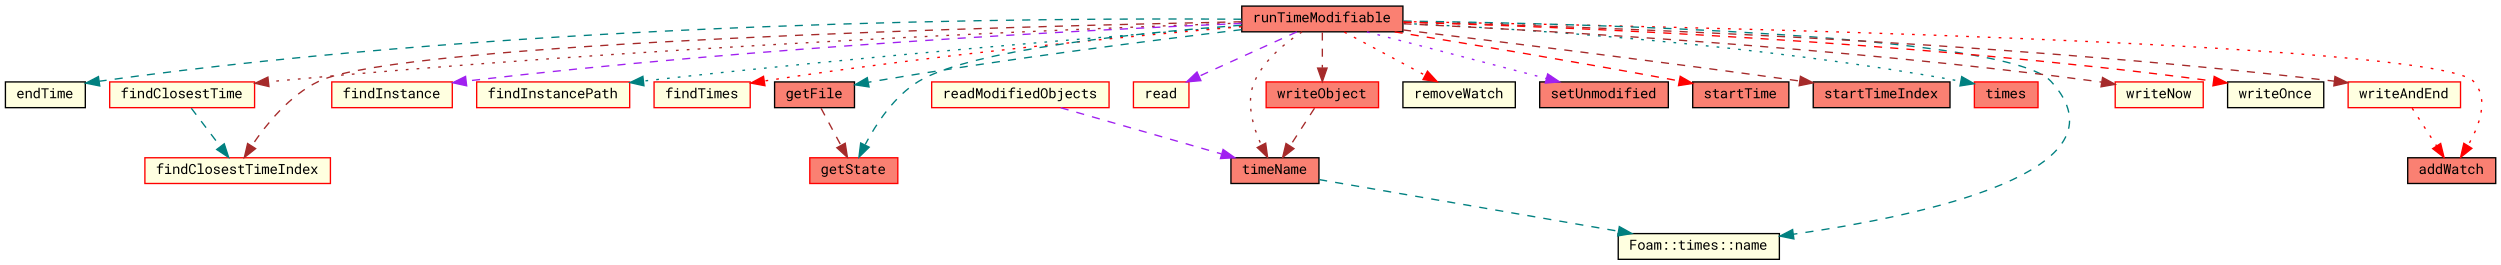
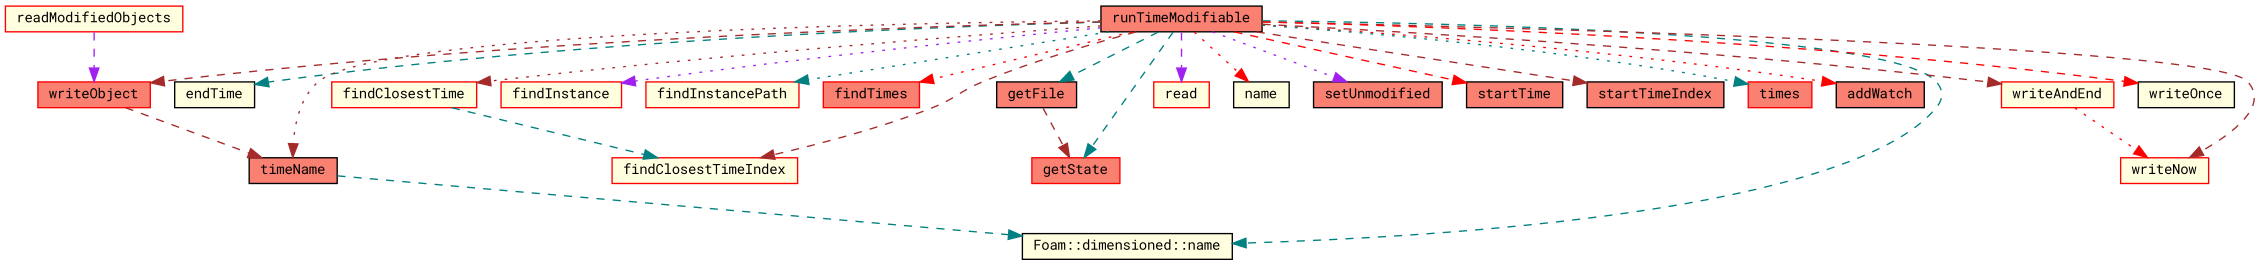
edge "runTimeModifiable" -> "findInstance": style dashed -> dotted
node "findTimes": fillcolor lightyellow -> salmon
node "removeWatch": label "removeWatch" -> "name"
edge "writeAndEnd" -> "addWatch": now "writeAndEnd" -> "writeNow"
edge "readModifiedObjects" -> "timeName": now "readModifiedObjects" -> "writeObject"
node "Foam::times::name": label "Foam::times::name" -> "Foam::dimensioned::name"
